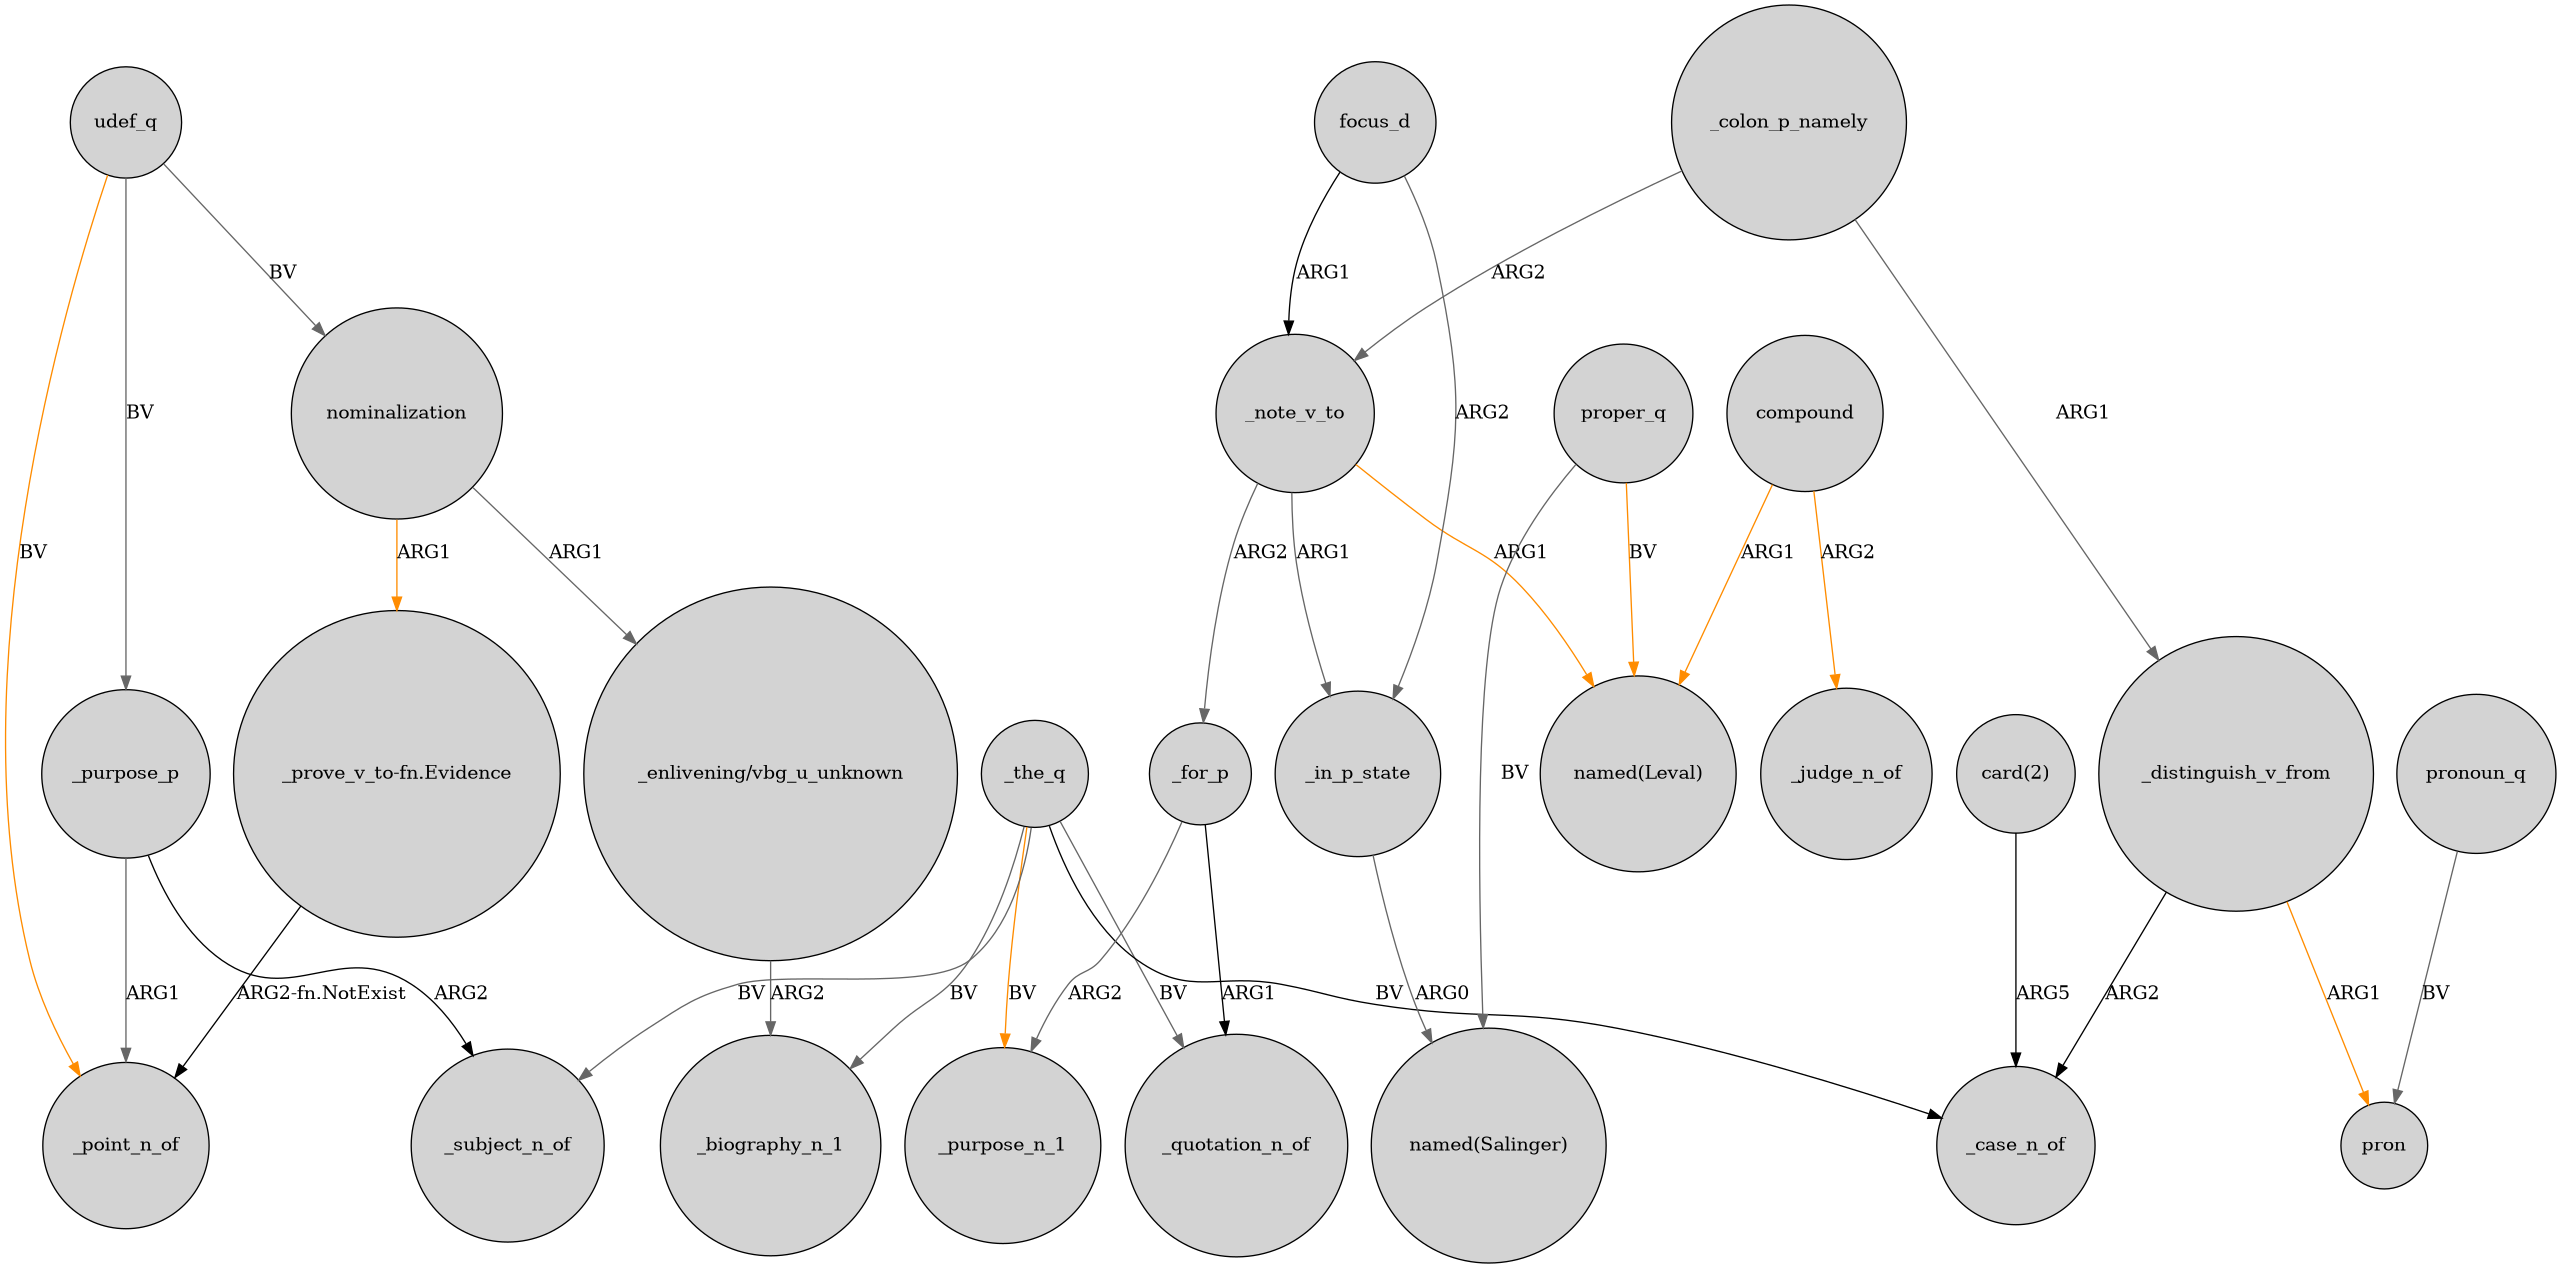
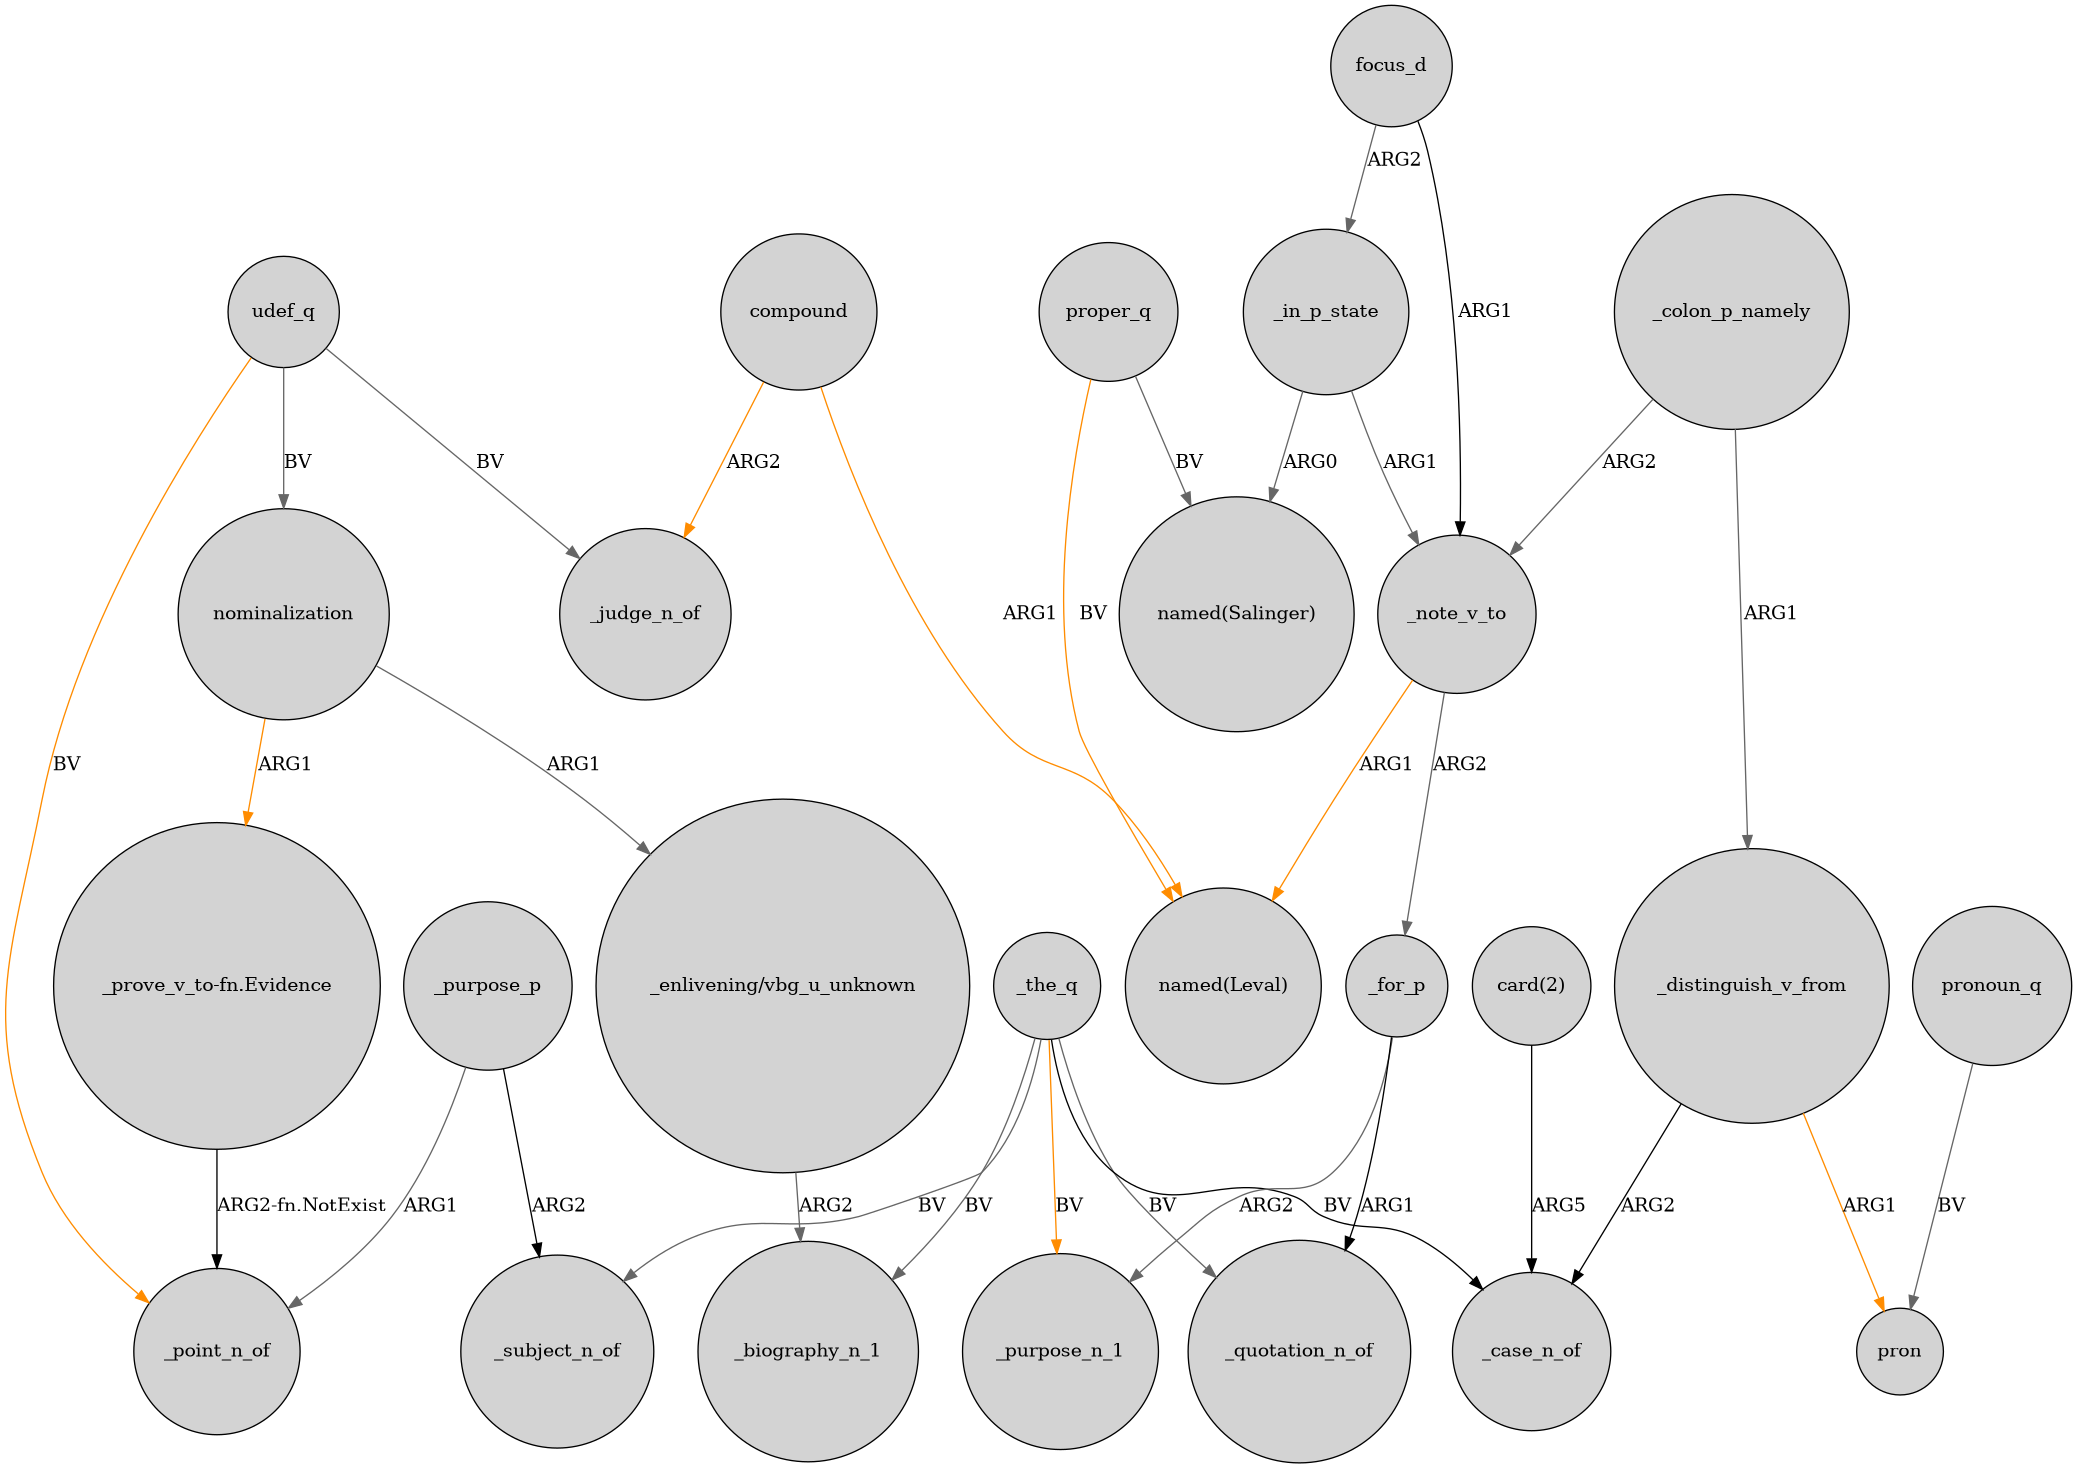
edge "udef_q" -> "_purpose_p": now "udef_q" -> "_judge_n_of"
edge "_note_v_to" -> "_in_p_state": reversed
